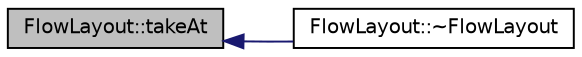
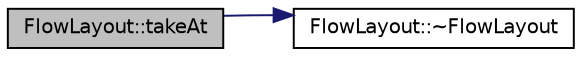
edge "FlowLayout::~FlowLayout" -> "FlowLayout::takeAt": reversed
